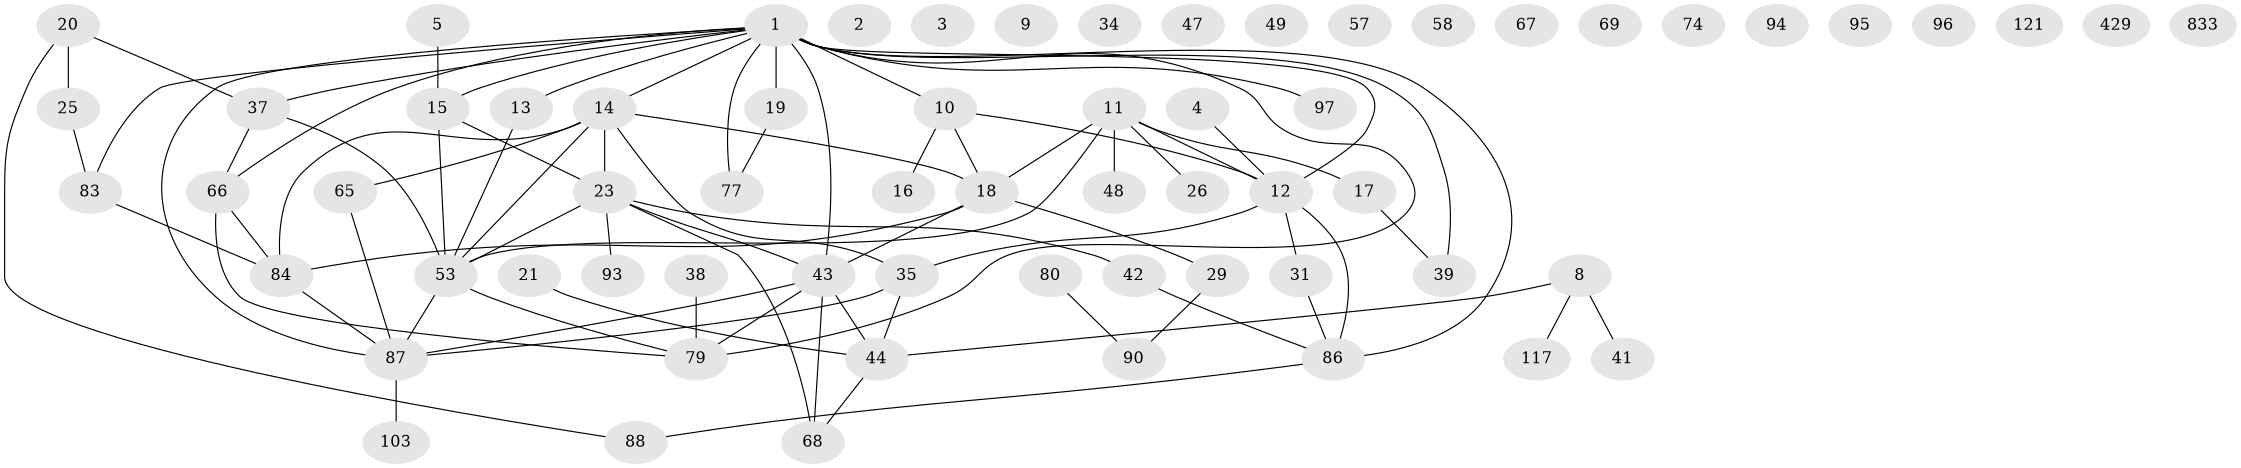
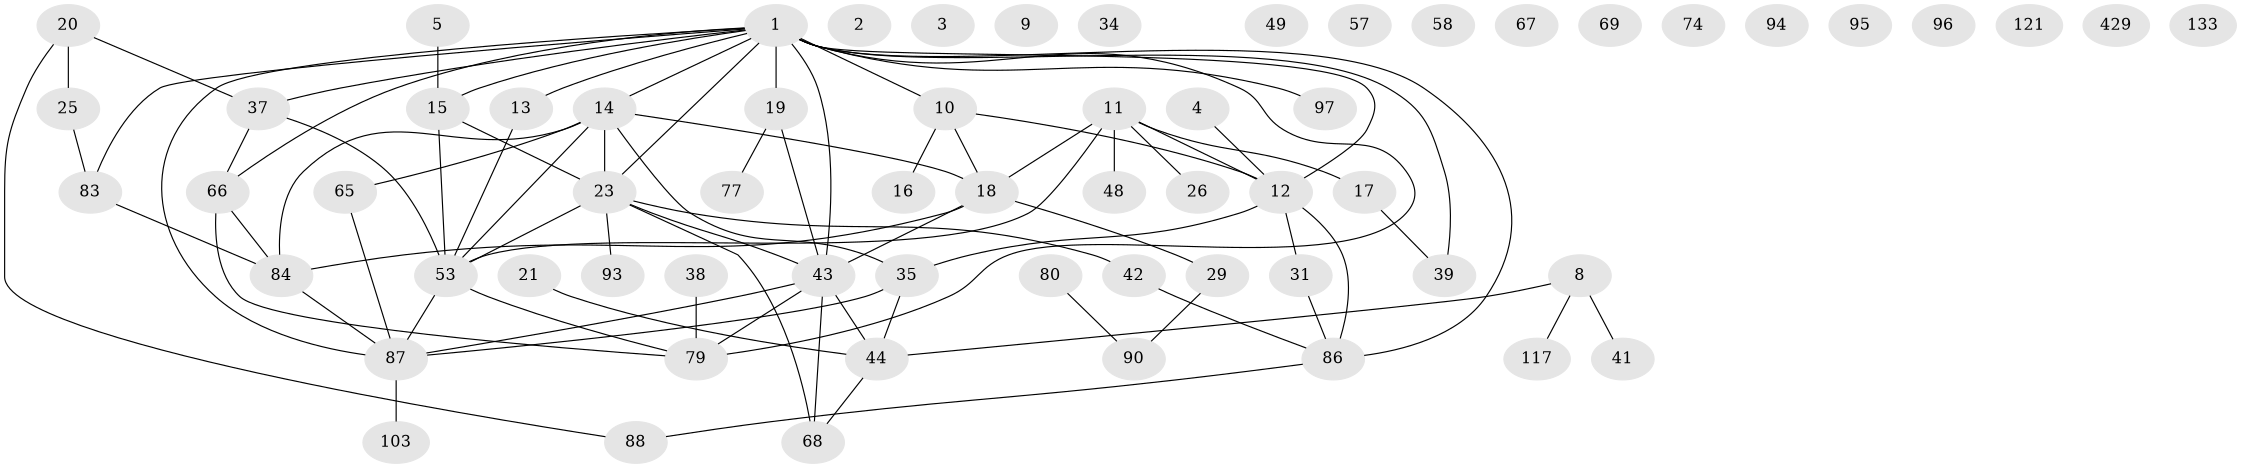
node "47": removed
node "833": label "833" -> "133"
edge "1" -- "77": now "1" -- "23"
edge "19" -- "43": added
